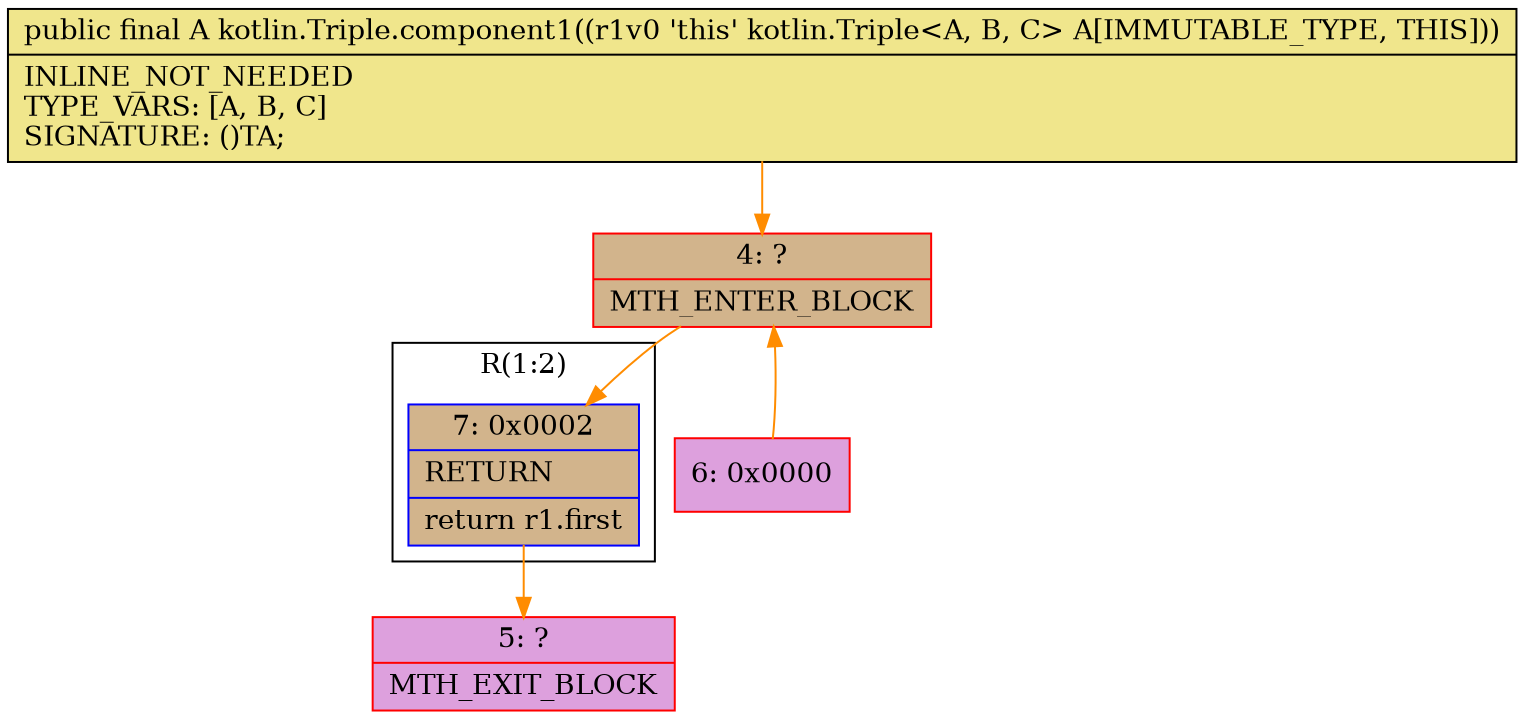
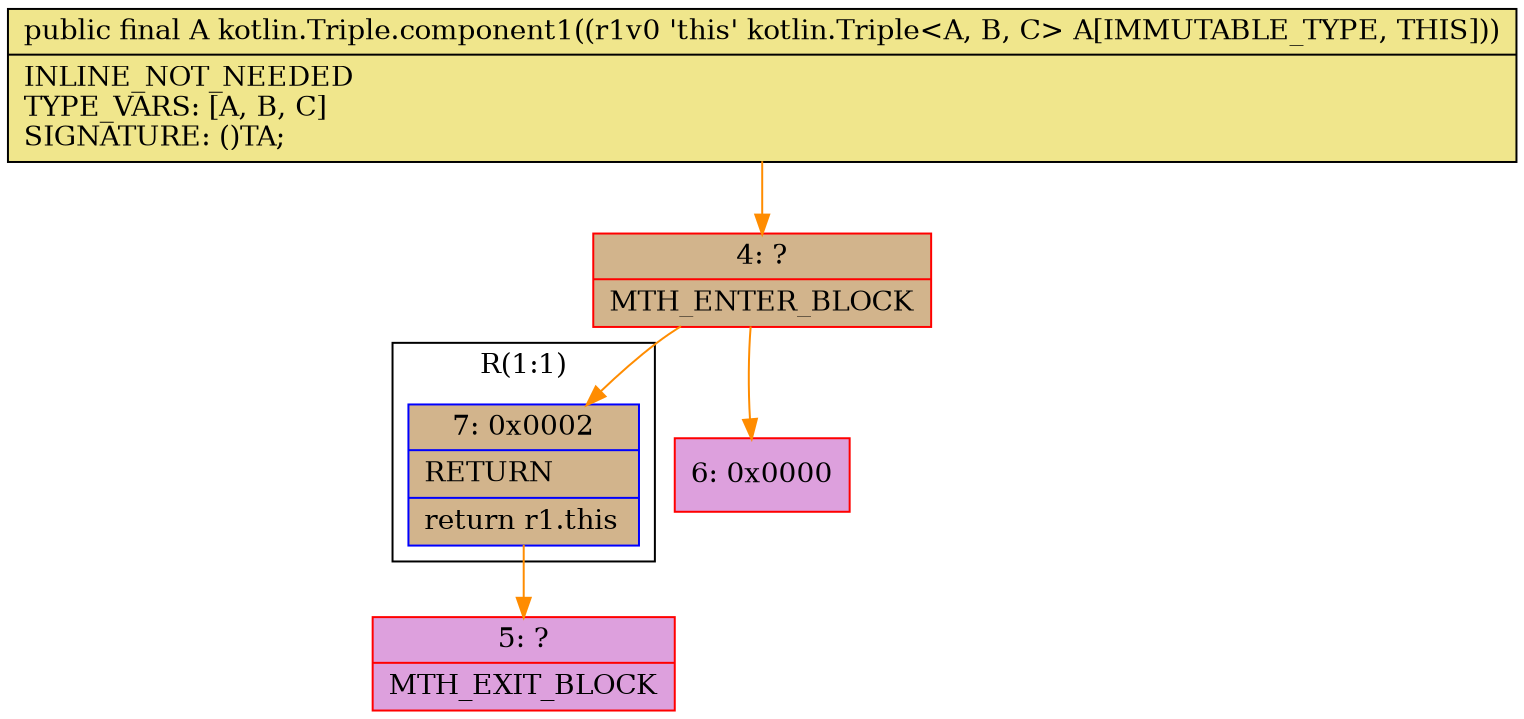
cluster "R(1:2)": label "R(1:2)" -> "R(1:1)"
edge "6: 0x0000" -> "4: ?": reversed
node "7: 0x0002": text "return r1.first" -> "return r1.this"
